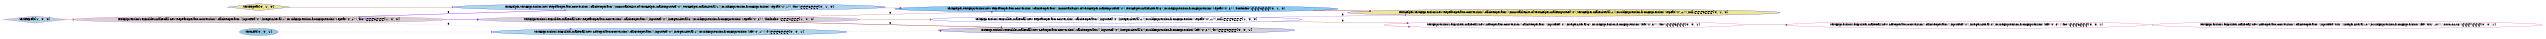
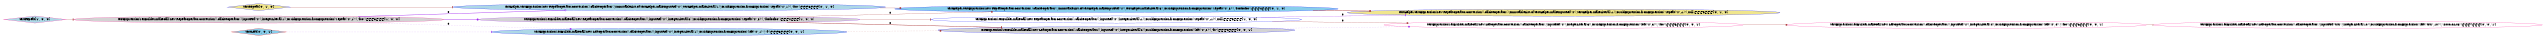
node "testLeft['0', '0', '1']": shape ellipse -> diamond
